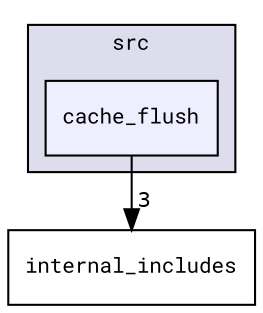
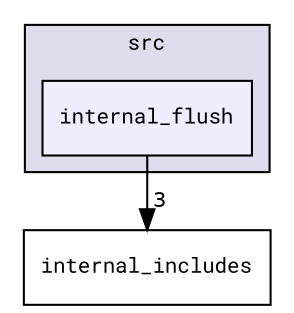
node "cache_flush": label "cache_flush" -> "internal_flush"
